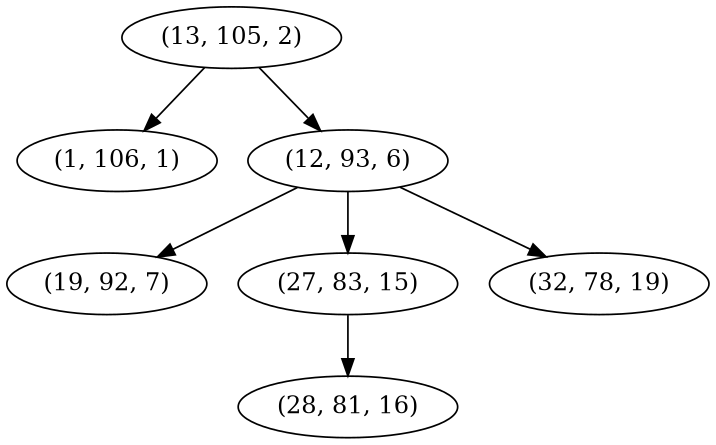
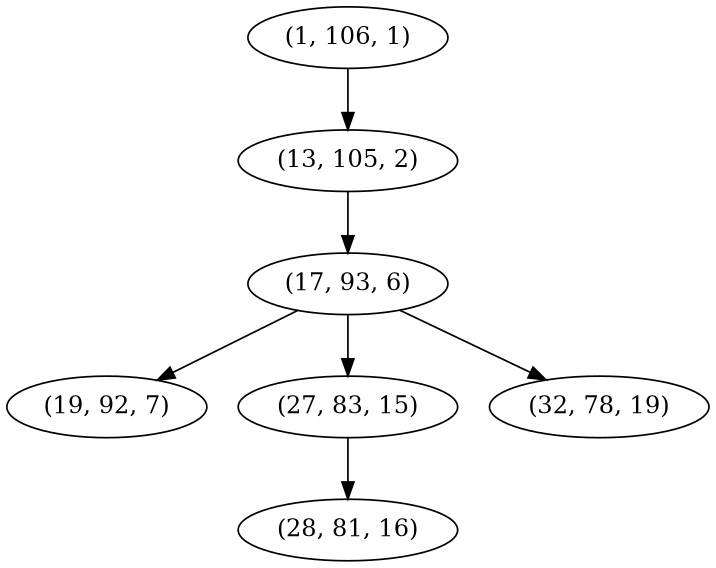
edge "(13, 105, 2)" -> "(1, 106, 1)": reversed
node "(12, 93, 6)": label "(12, 93, 6)" -> "(17, 93, 6)"
